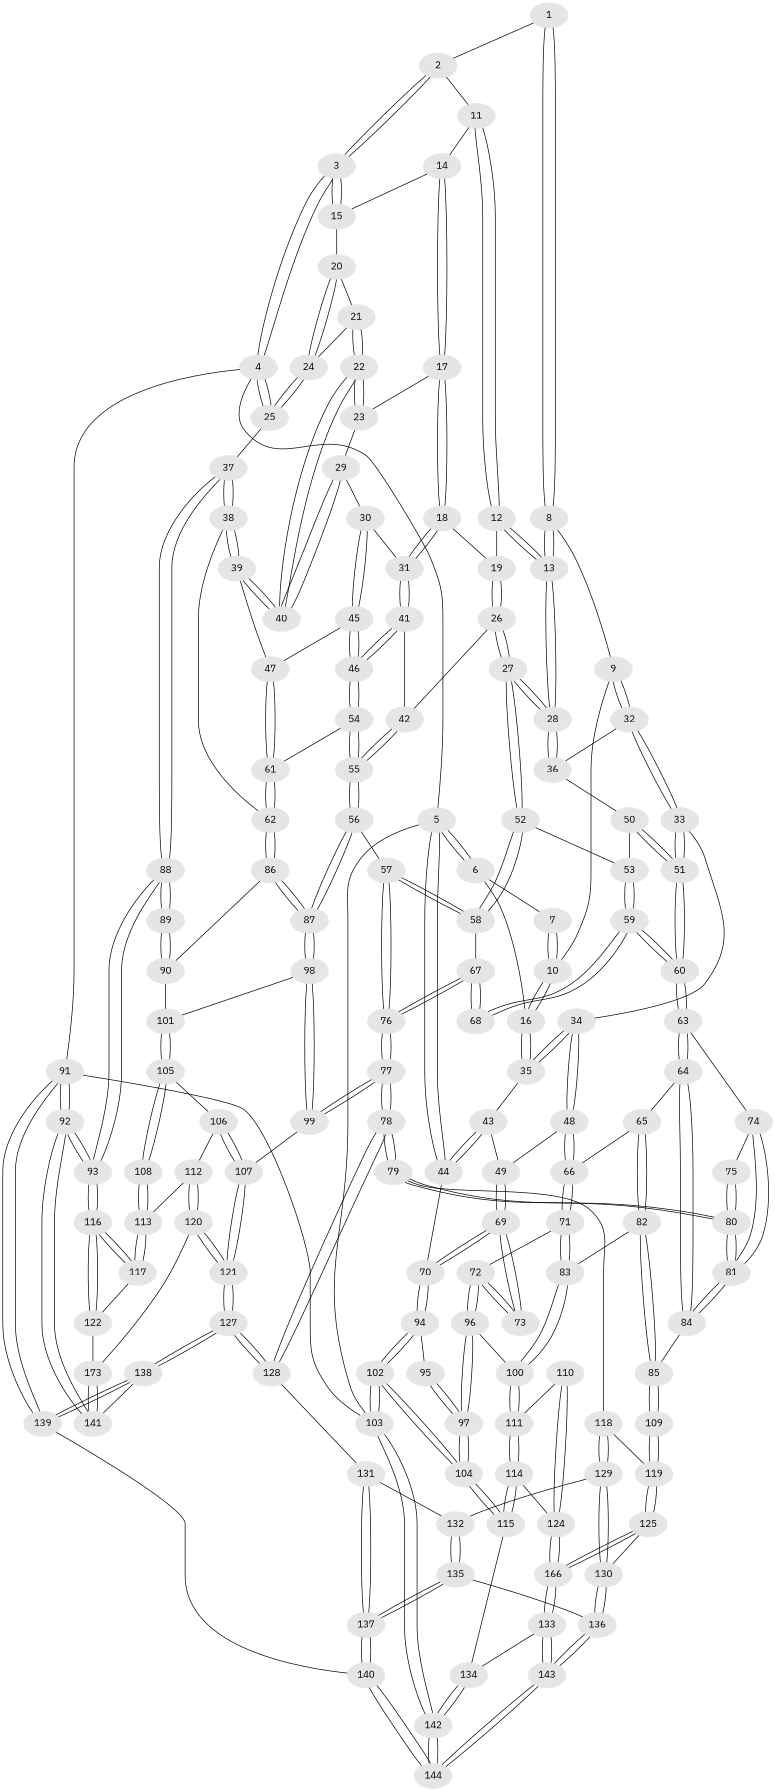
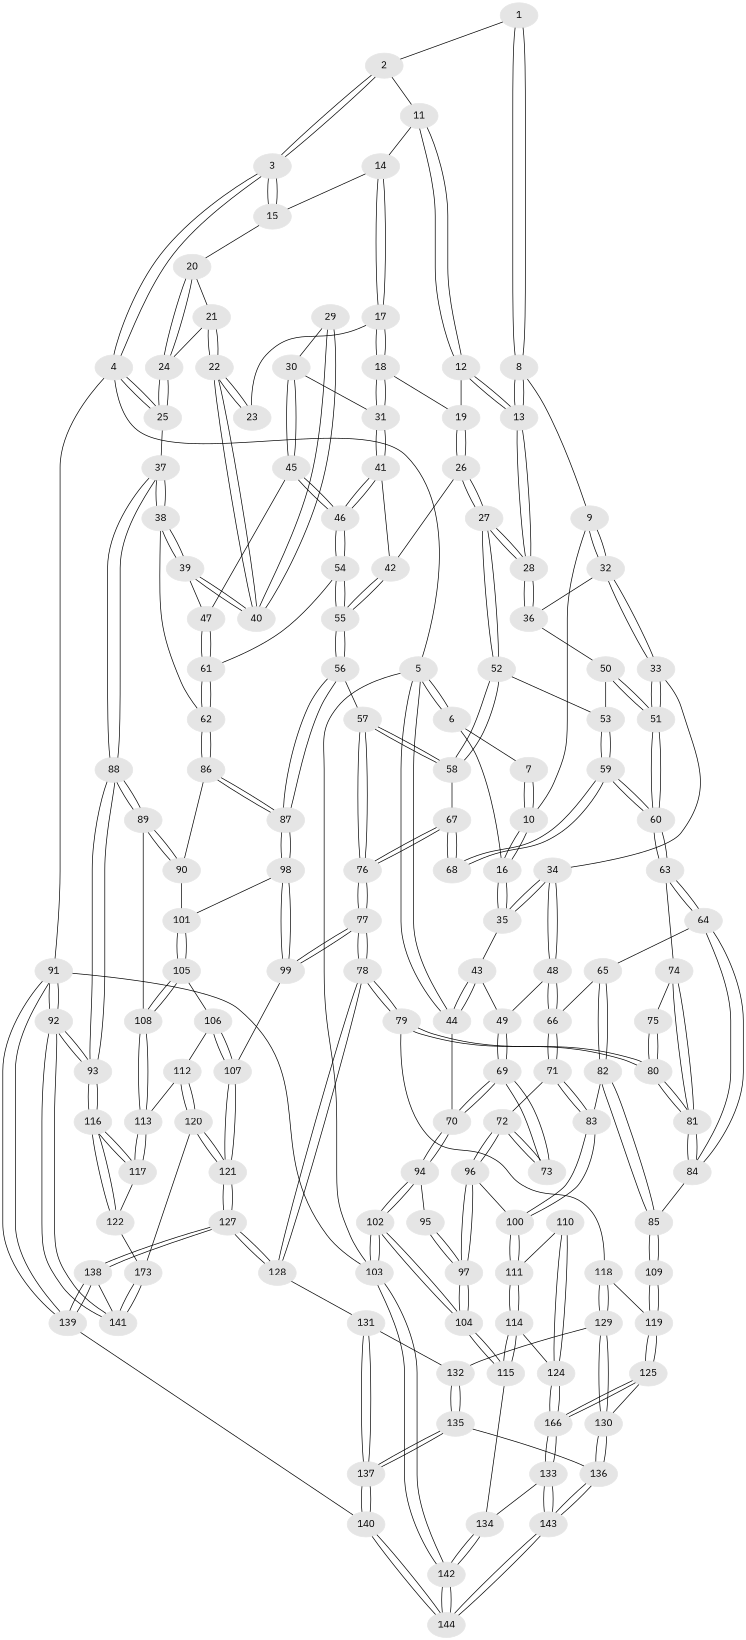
edge "23" -- "29": removed
edge "89" -- "108": added
